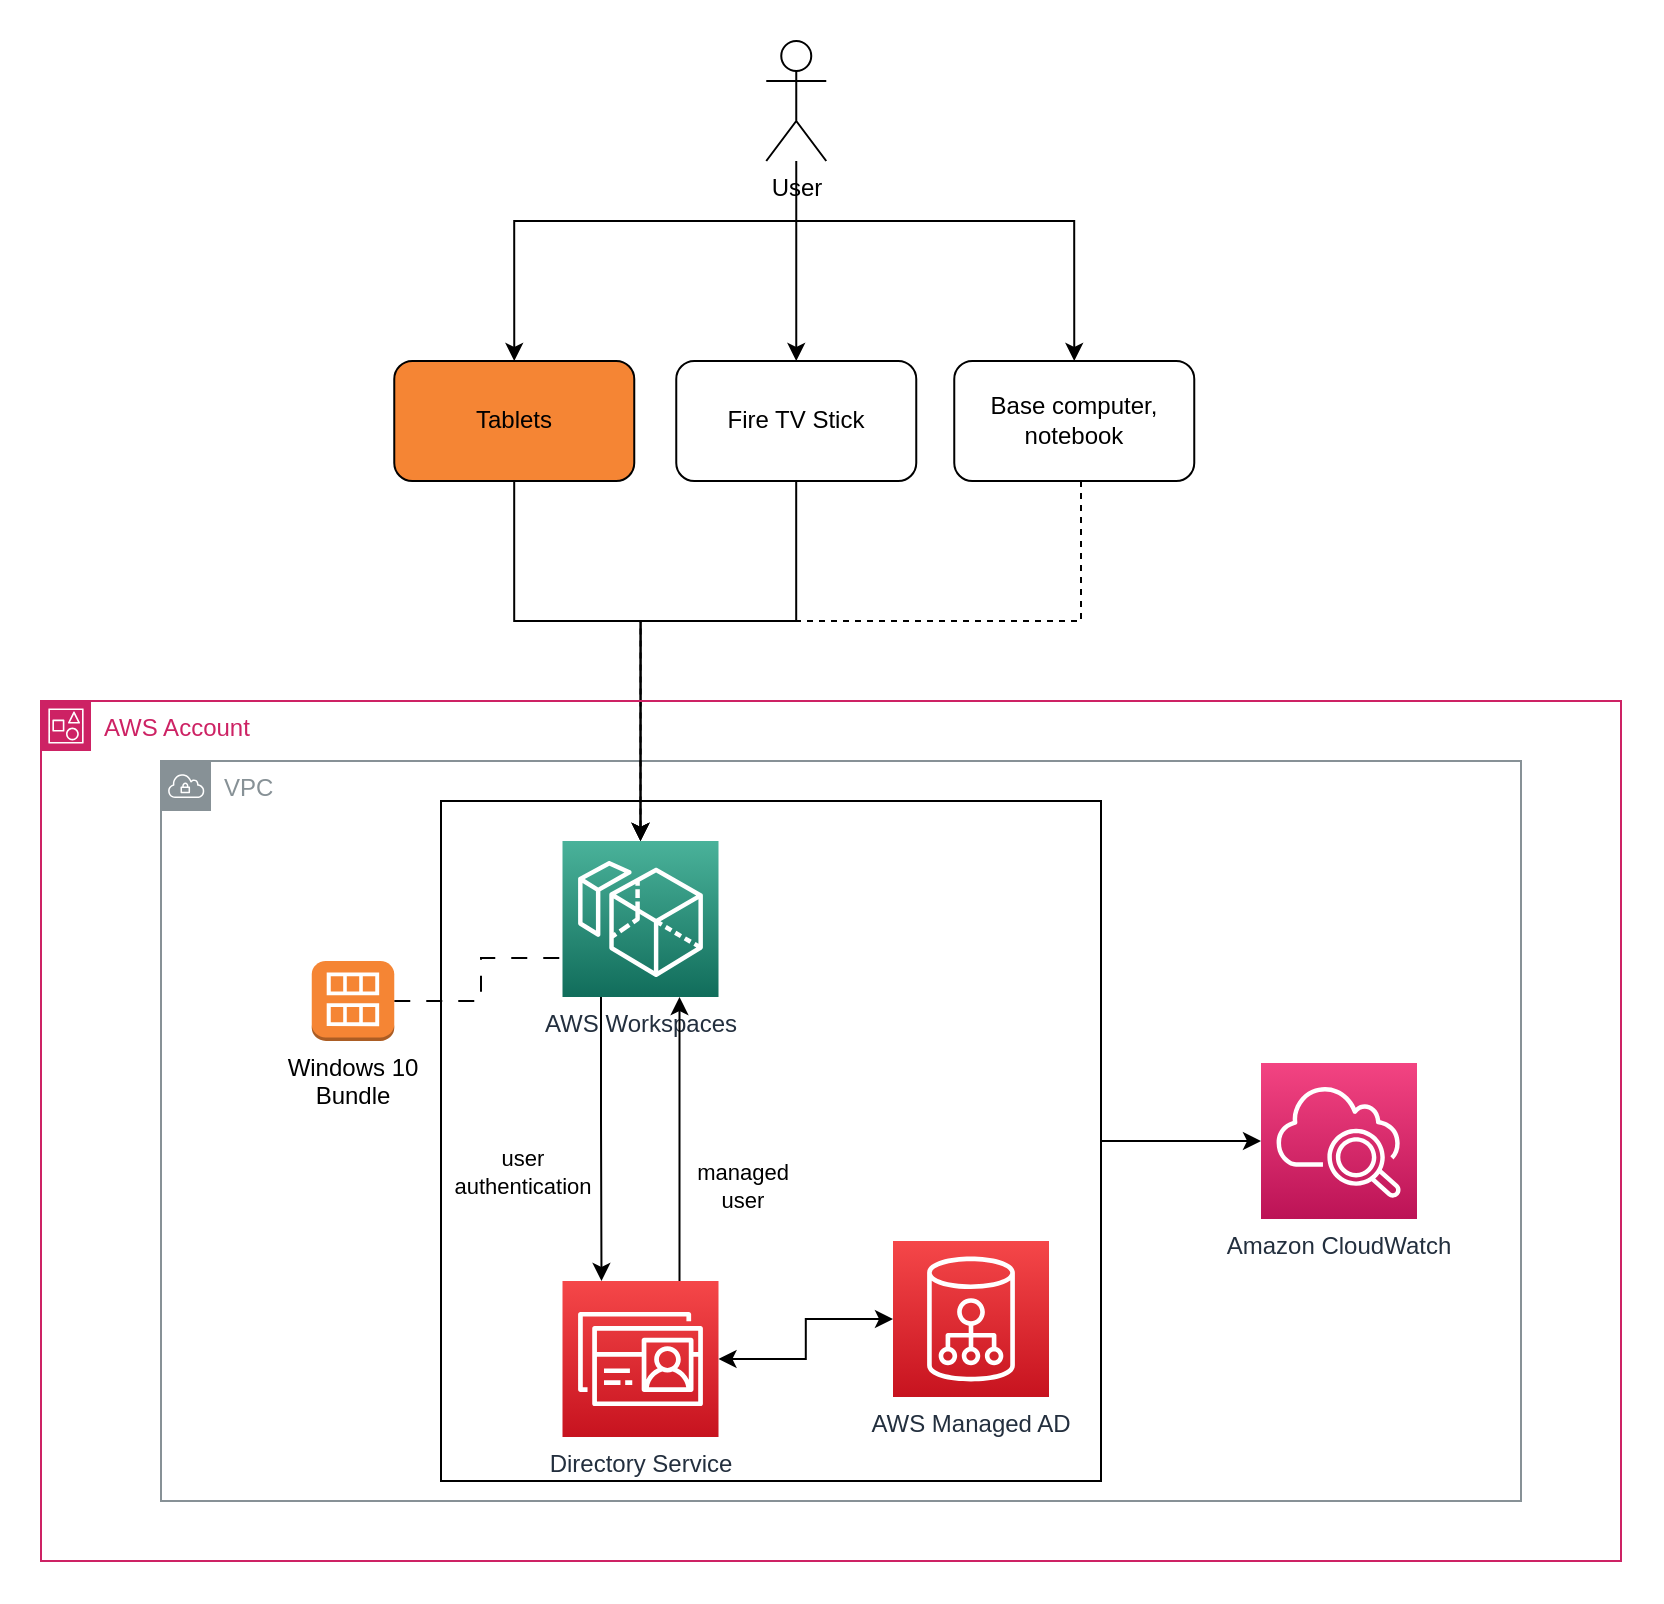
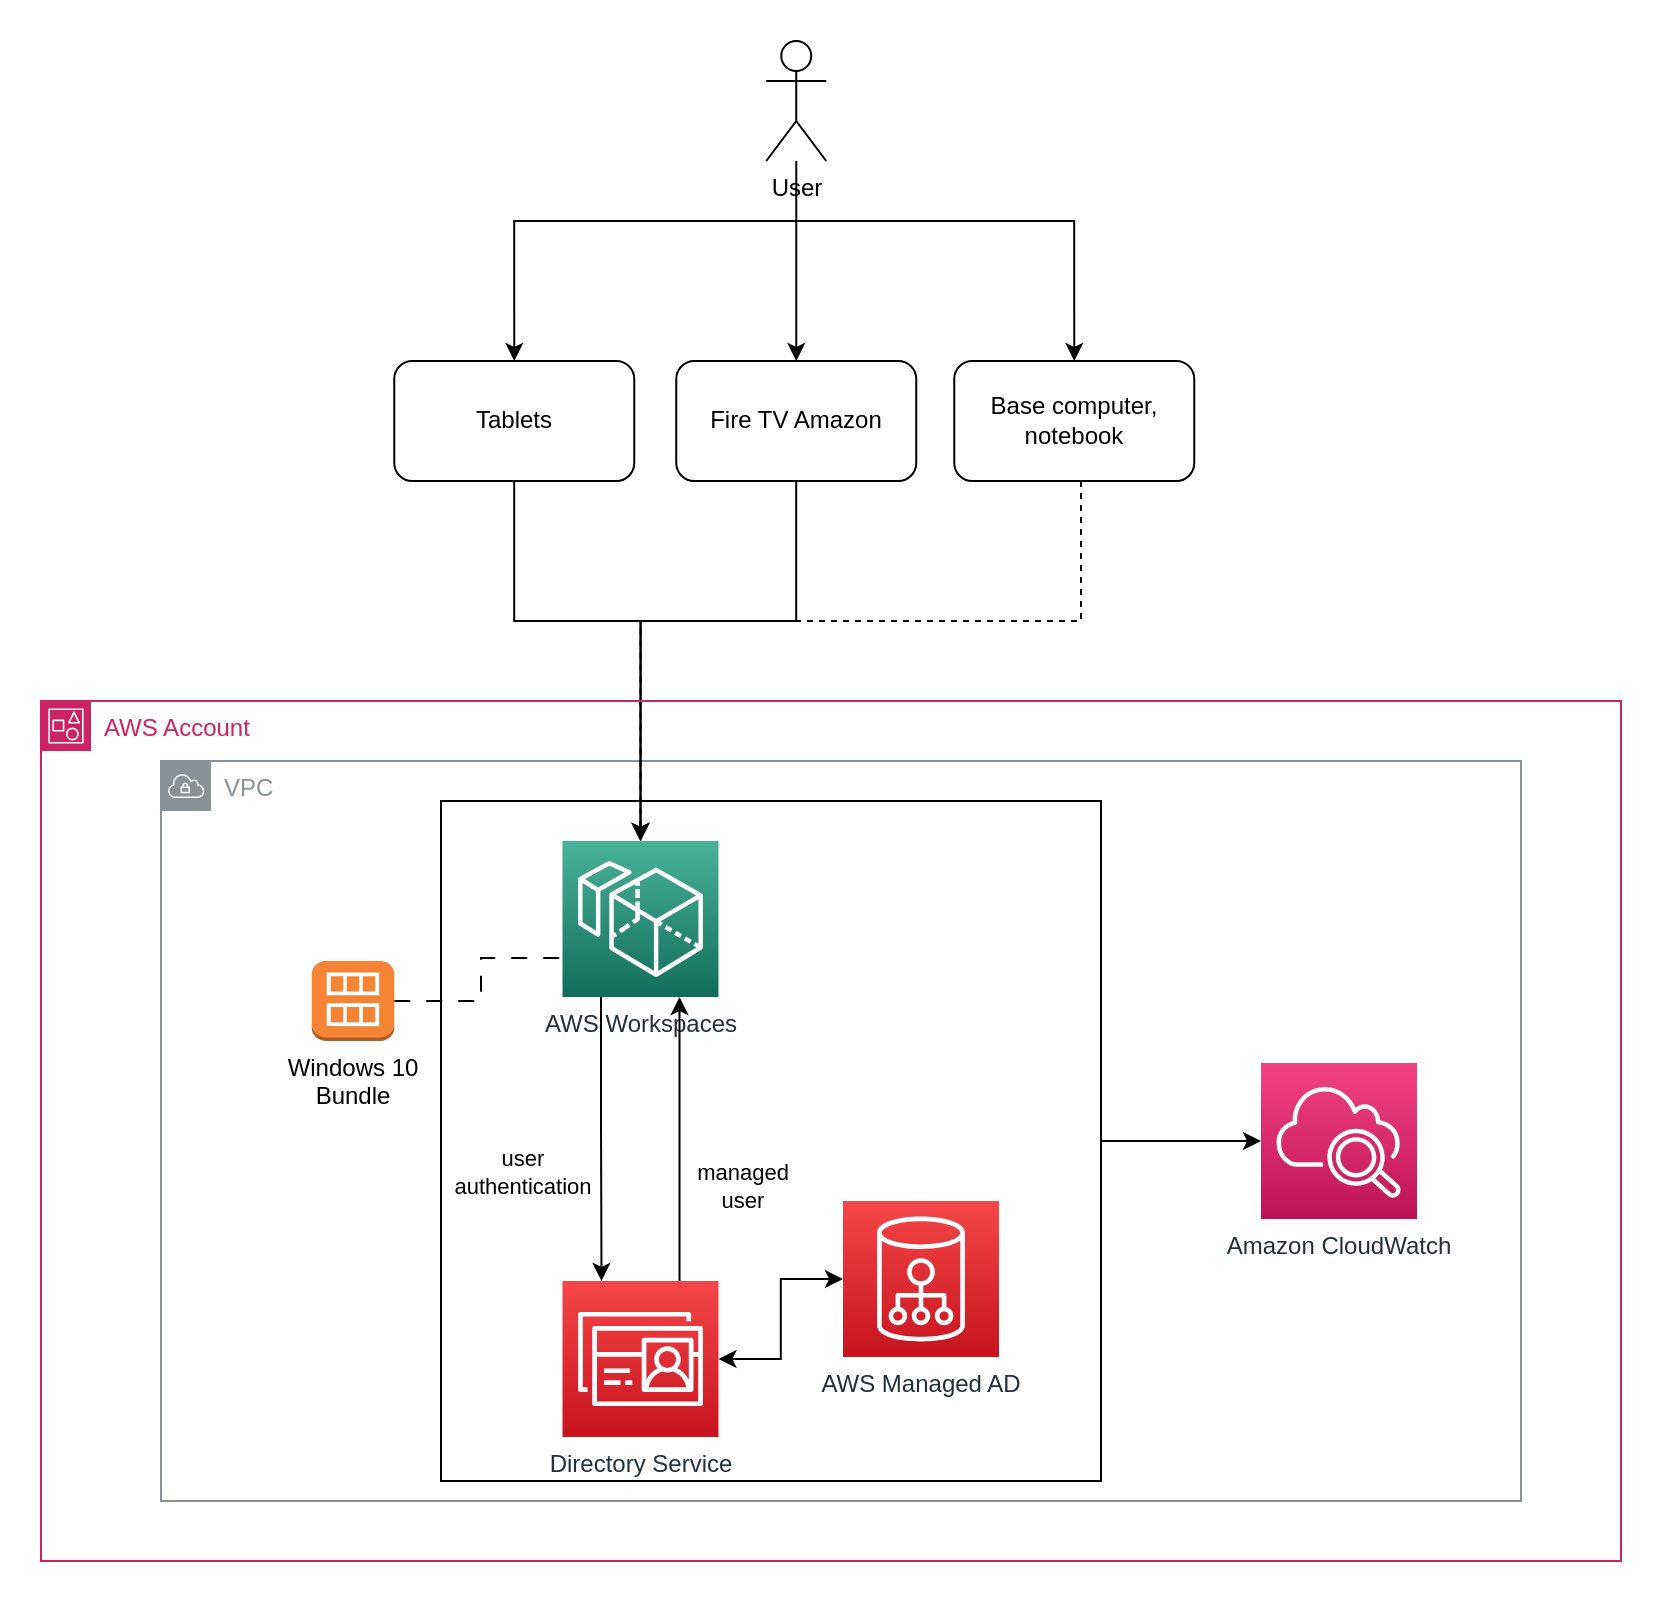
node "Tablets": fillcolor #f58534 -> #ffffff
node "Fire TV Stick": label "Fire TV Stick" -> "Fire TV Amazon"
node "AWS Managed AD": moved (971, 1319) -> (921, 1279)
